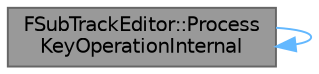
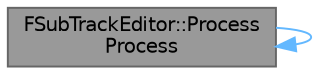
node "FSubTrackEditor::Process KeyOperationInternal": label "FSubTrackEditor::Process KeyOperationInternal" -> "FSubTrackEditor::Process Process"
